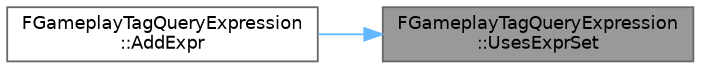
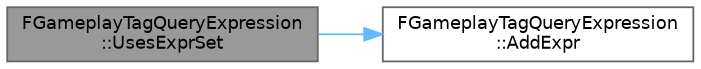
edge "FGameplayTagQueryExpression ::AddExpr" -> "FGameplayTagQueryExpression ::UsesExprSet": reversed
